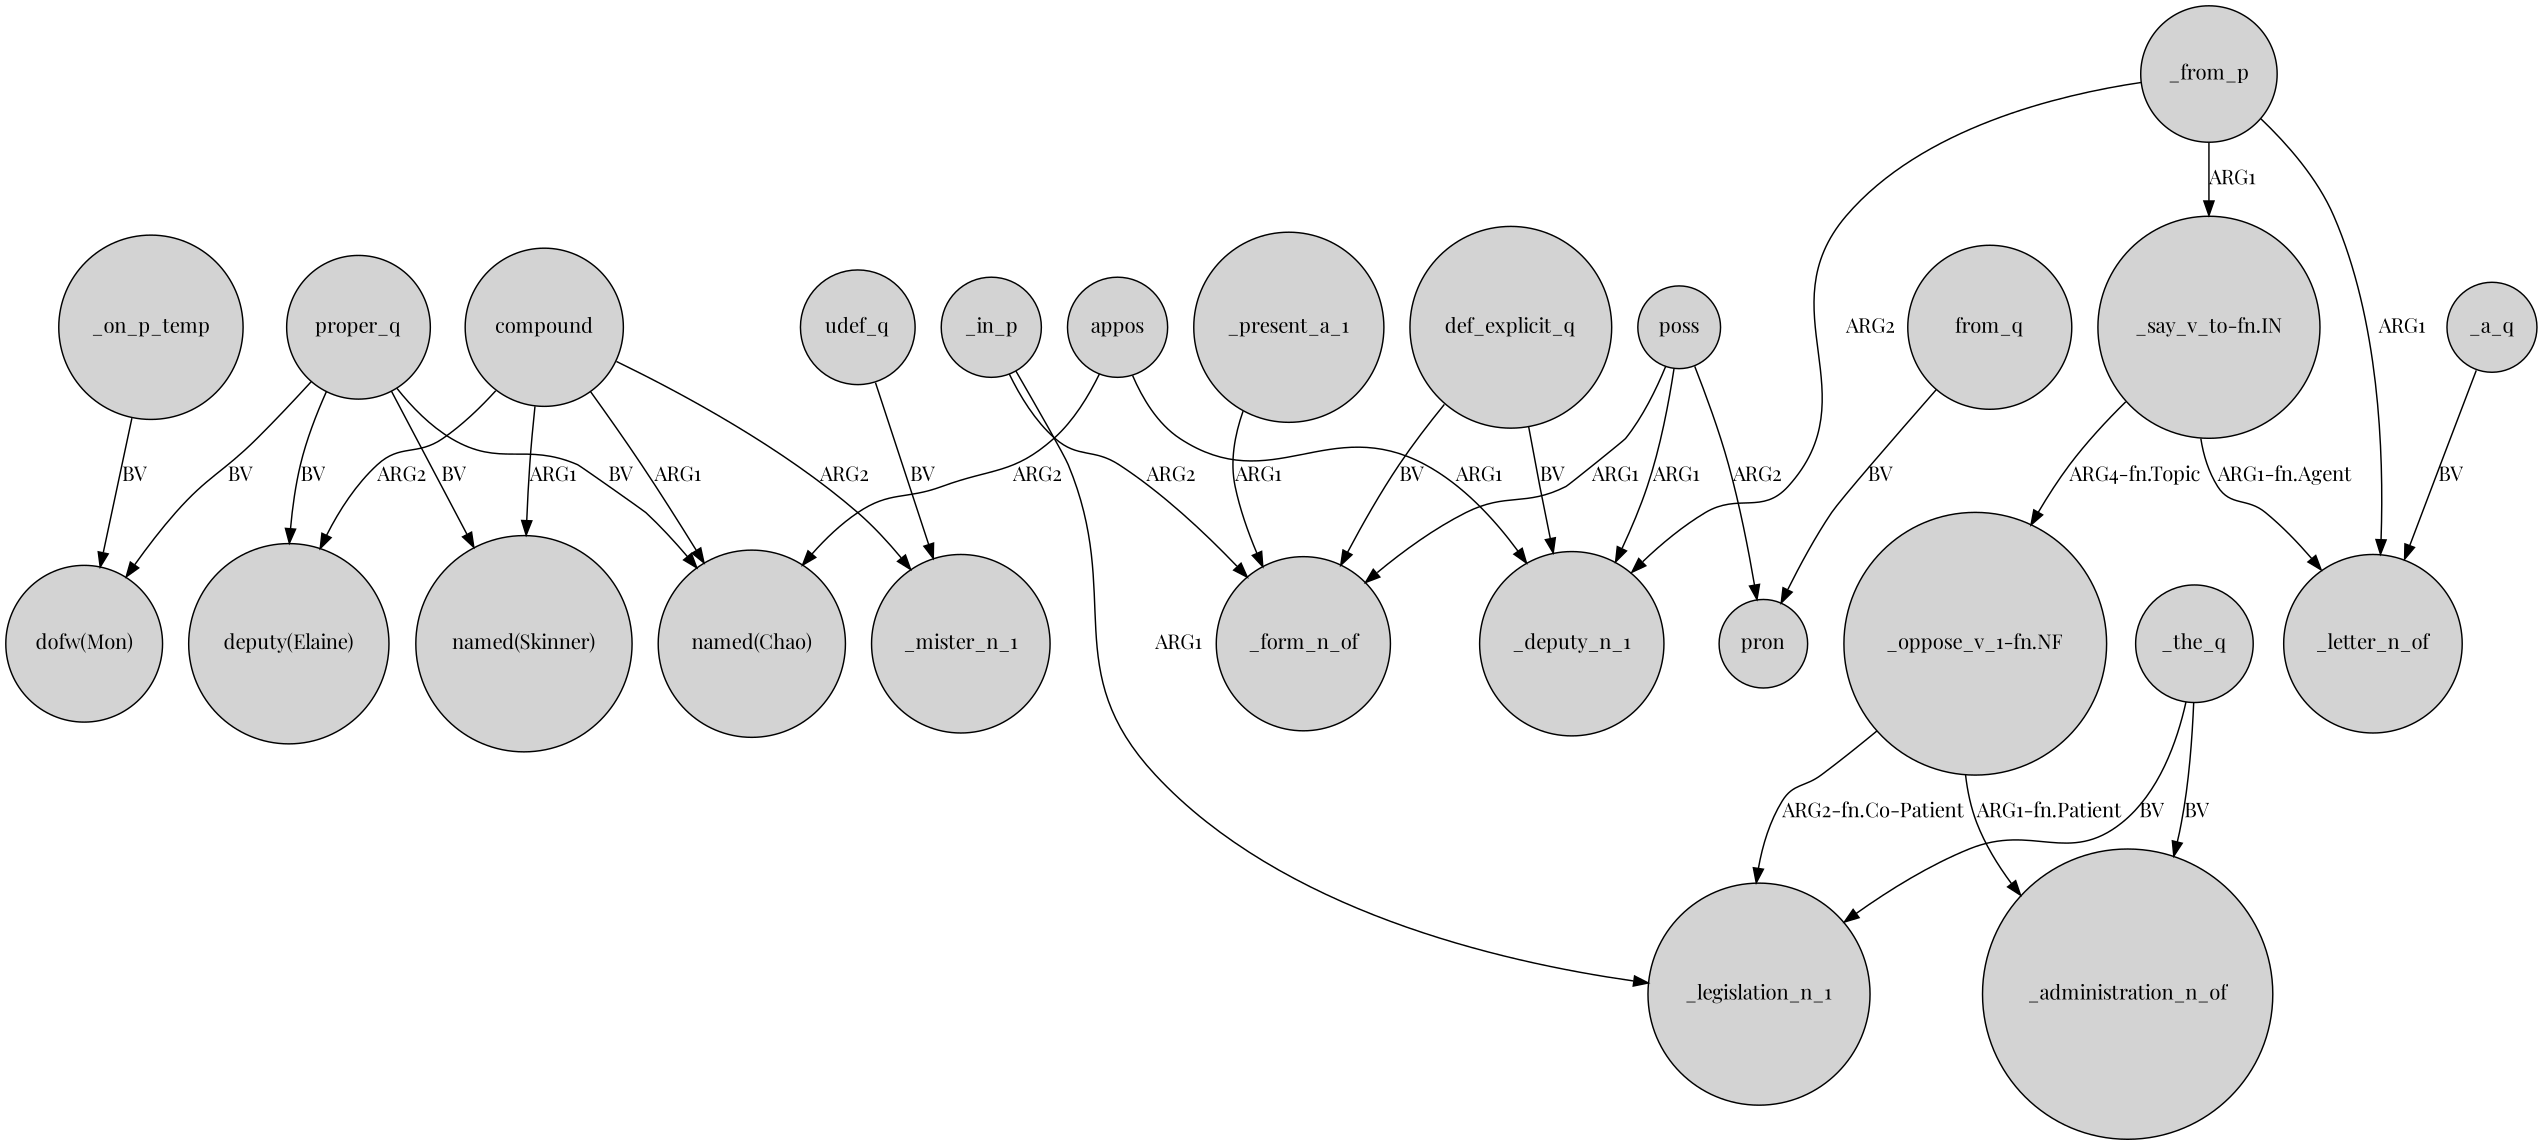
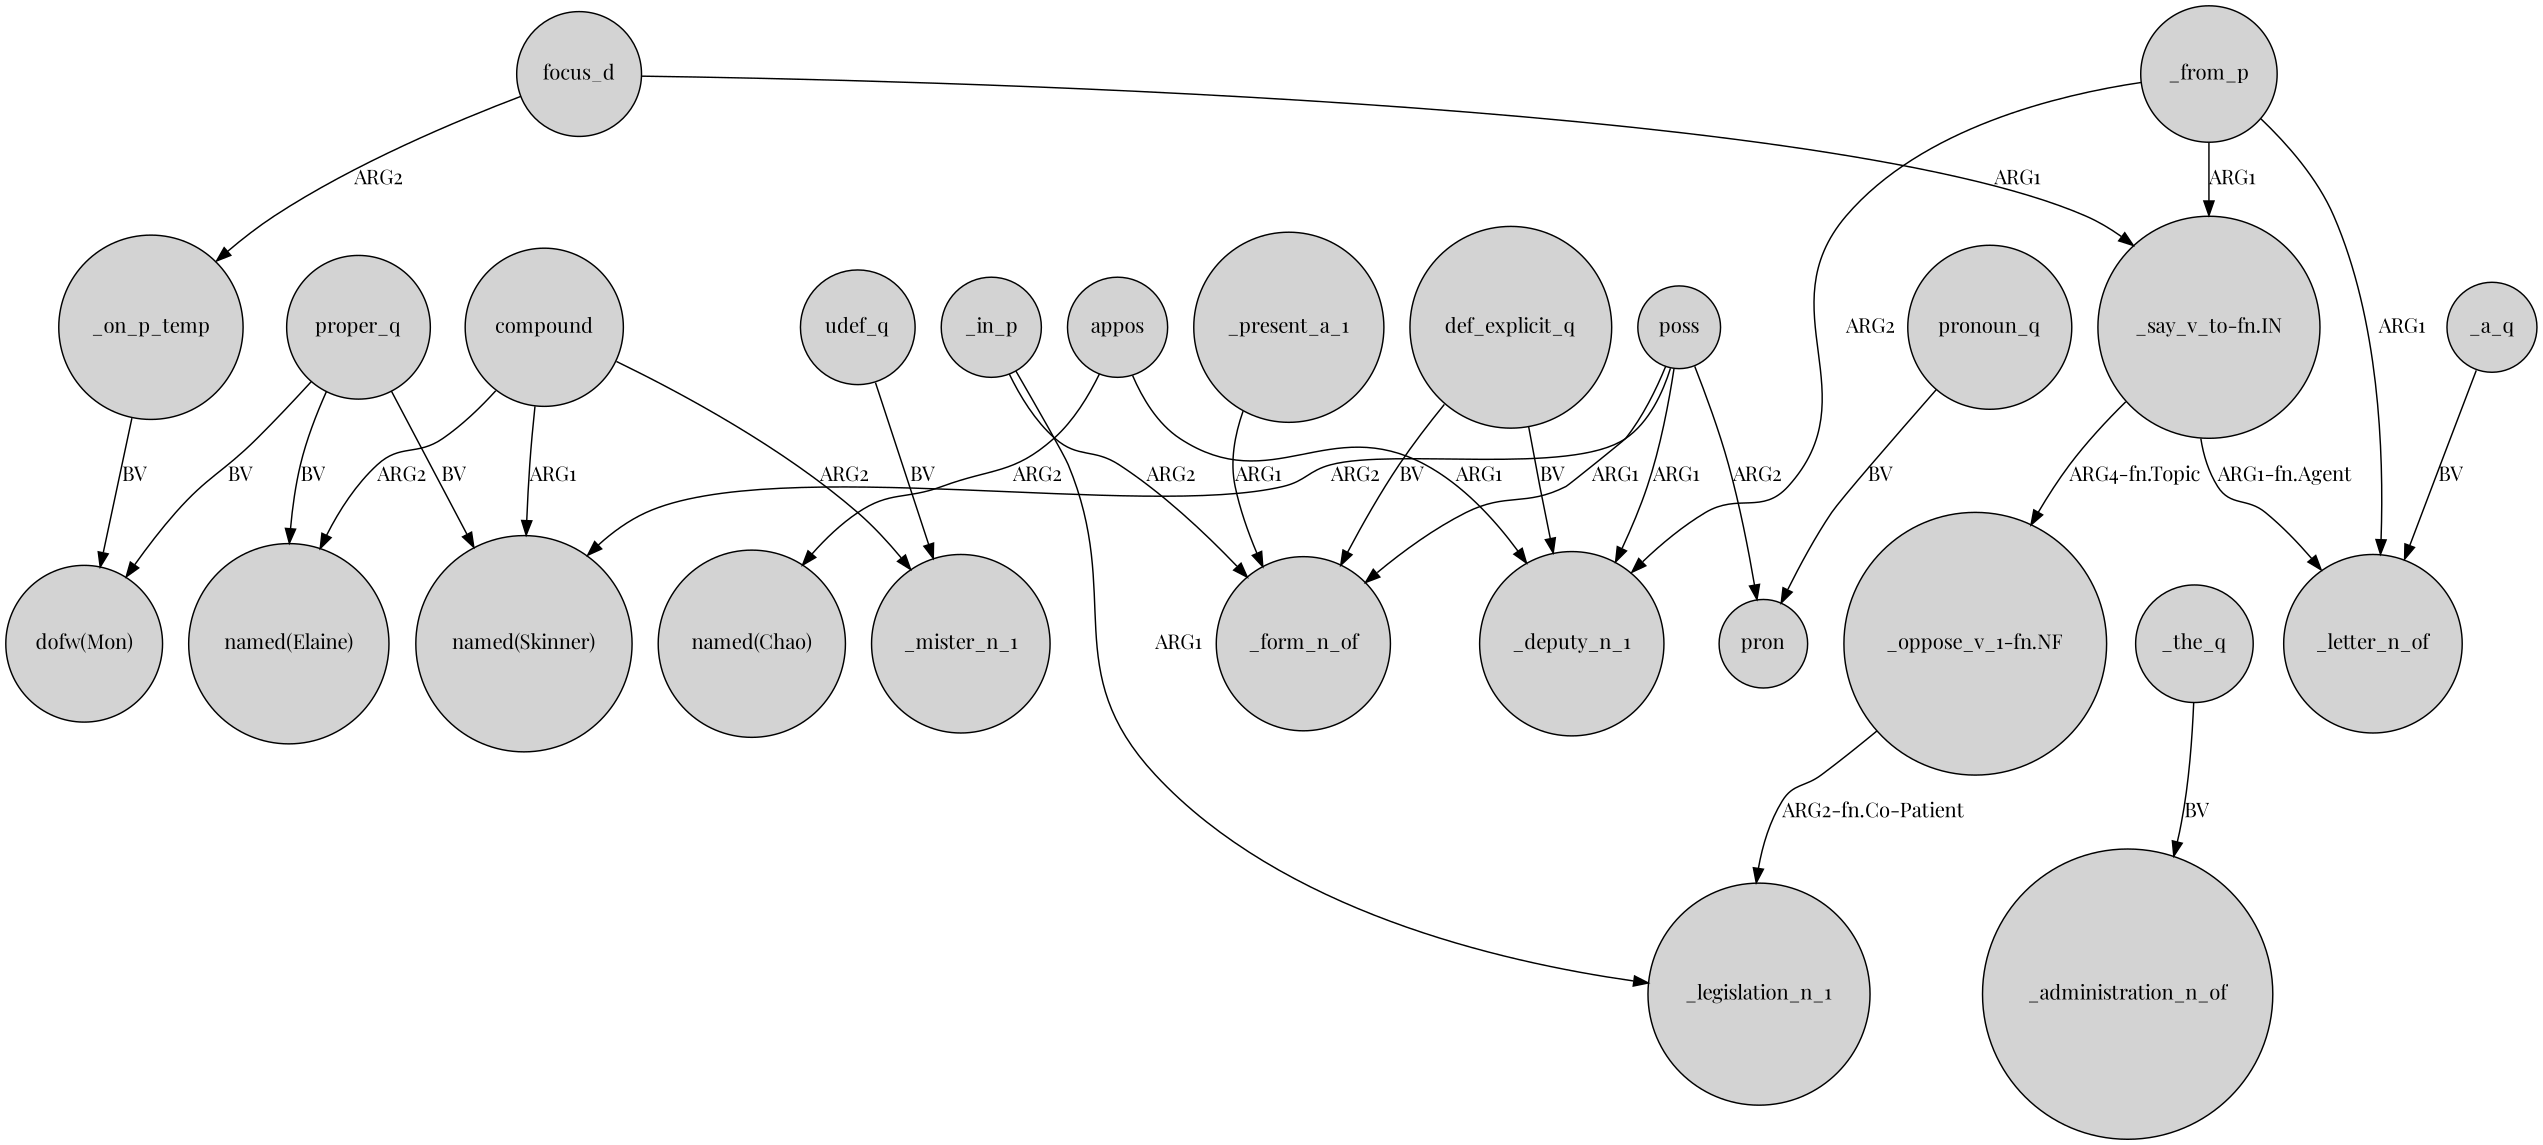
node "focus_d": added
node "from_q": label "from_q" -> "pronoun_q"
edge "proper_q" -> "named(Chao)": removed, label "BV"
edge "compound" -> "named(Chao)": removed, label "ARG1"
edge "poss" -> "named(Skinner)": added, label "ARG2"
node "deputy(Elaine)": label "deputy(Elaine)" -> "named(Elaine)"
edge "_oppose_v_1-fn.NF" -> "_administration_n_of": removed, label "ARG1-fn.Patient"
edge "_the_q" -> "_legislation_n_1": removed, label "BV"
